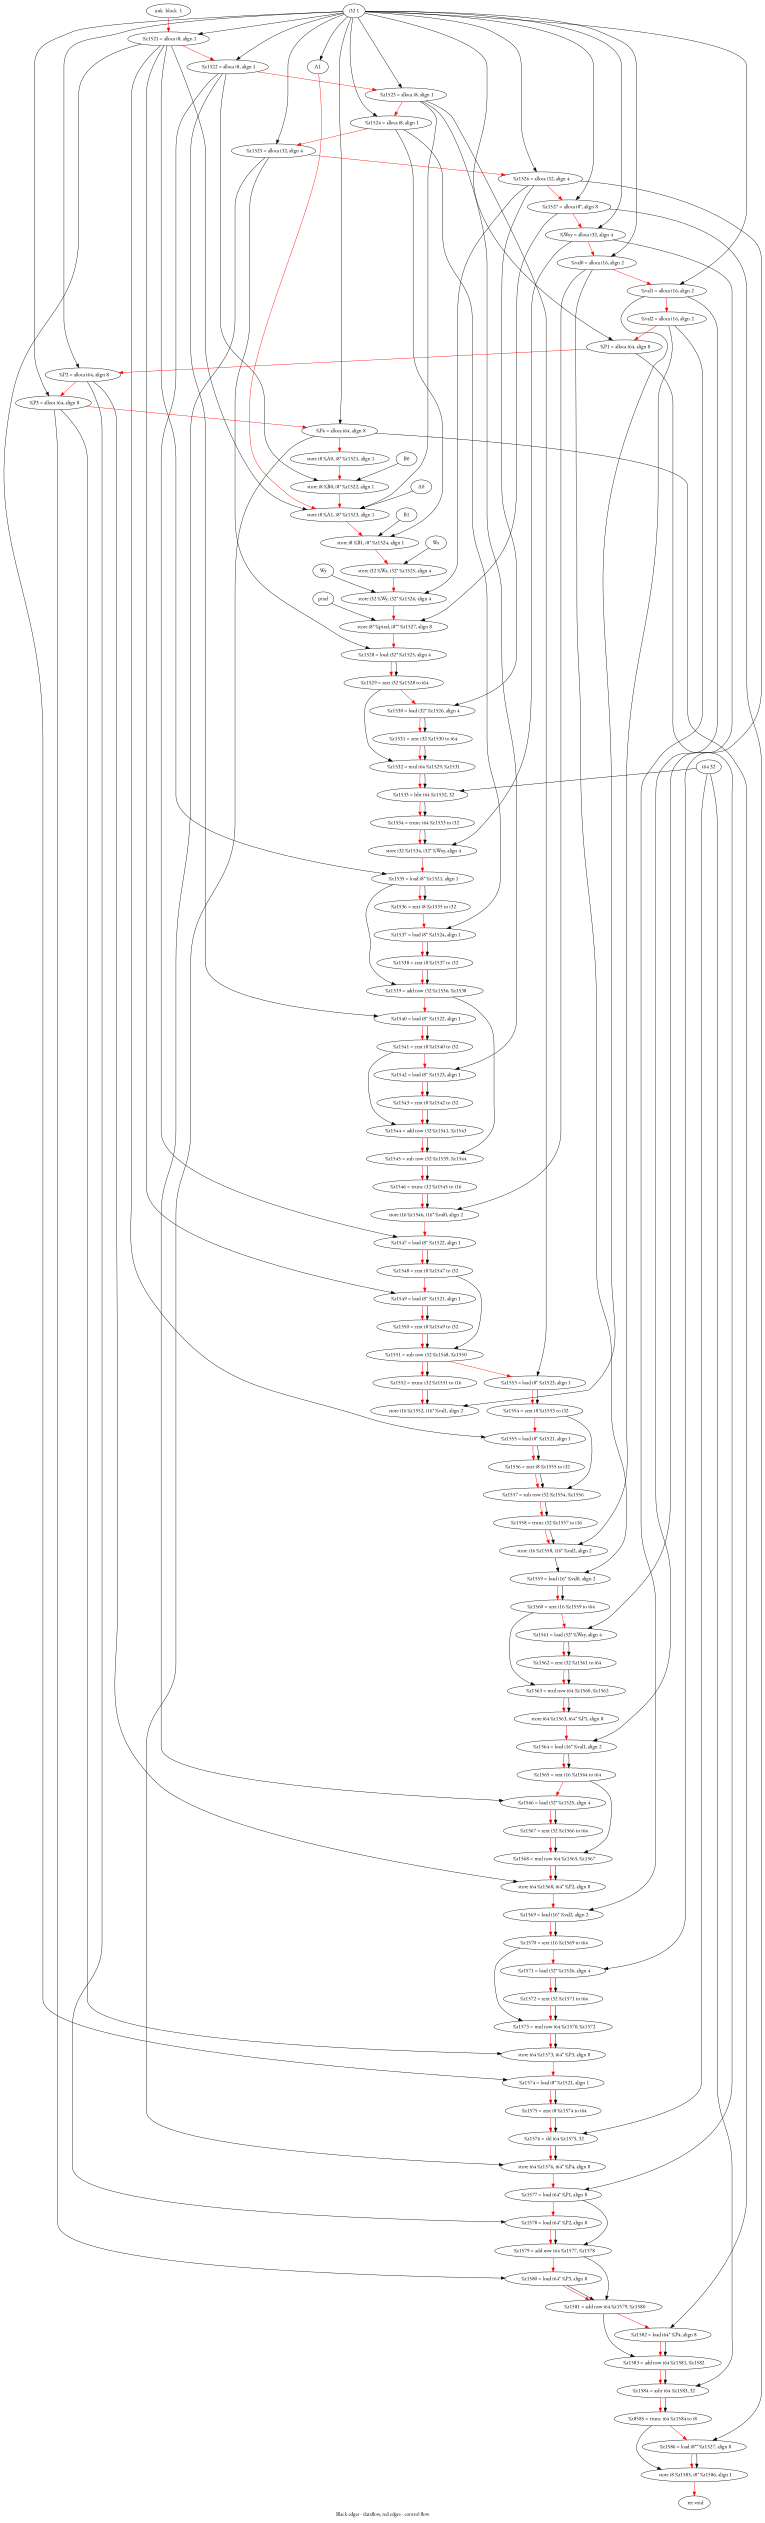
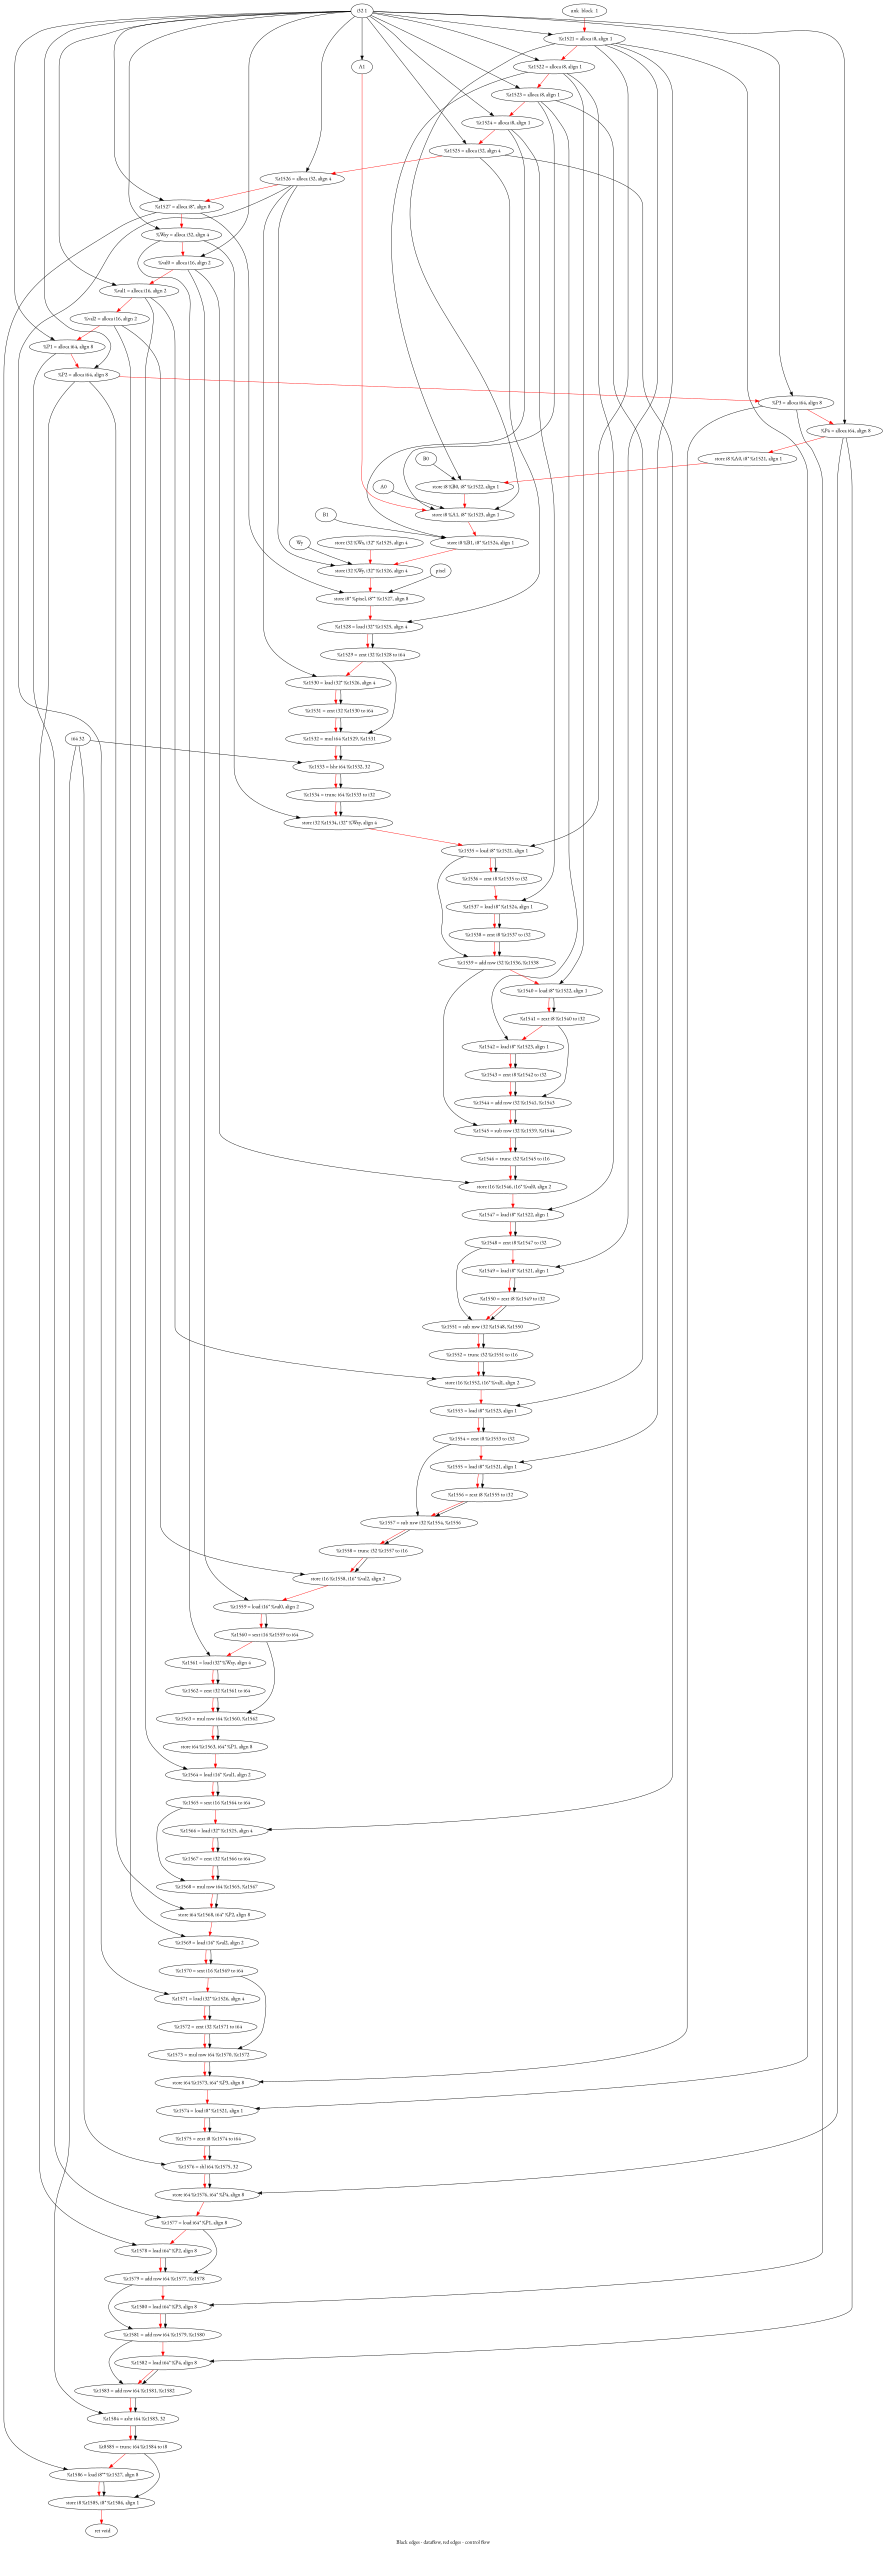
node "Wx": removed
edge "store i8 %B1, i8* %t1524, align 1" -> "store i32 %Wx, i32* %t1525, align 4": now "store i8 %B1, i8* %t1524, align 1" -> "store i32 %Wy, i32* %t1526, align 4"
edge "%t1551 = sub nsw i32 %t1548, %t1550" -> "%t1553 = load i8* %t1523, align 1": now "store i16 %t1552, i16* %val1, align 2" -> "%t1553 = load i8* %t1523, align 1"
edge "store i16 %t1558, i16* %val2, align 2" -> "%t1559 = load i16* %val0, align 2": color black -> red
